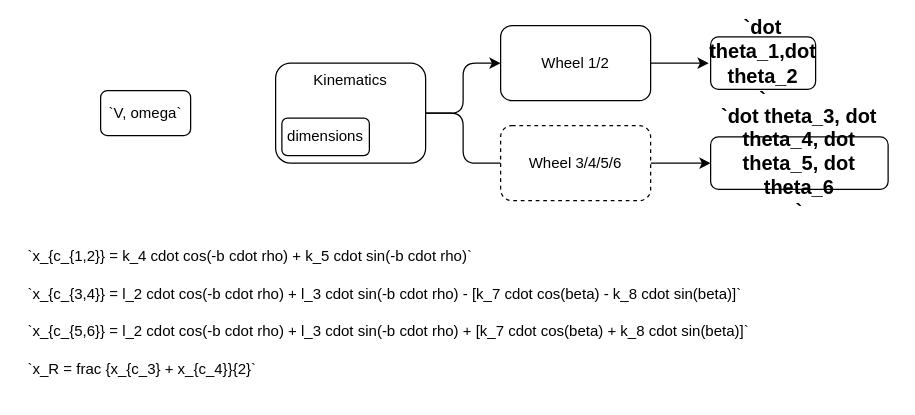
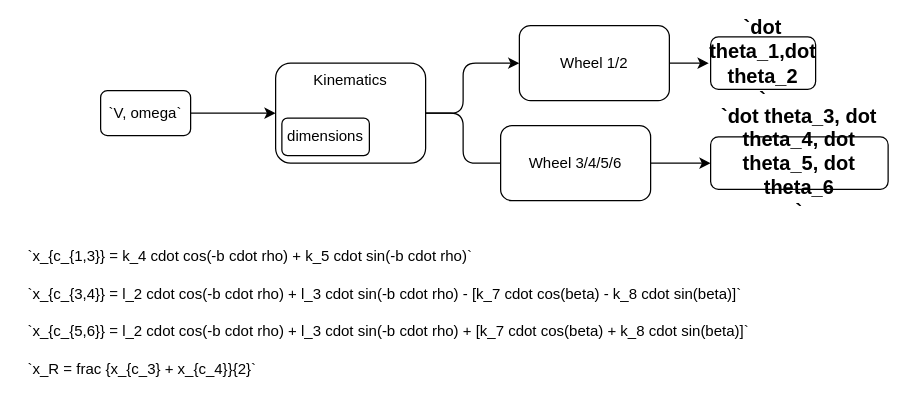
node "Wheel 1/2": moved (576, 63) -> (594, 63)
edge "`V, omega`" -> "Kinematics": added
node "Wheel 3/4/5/6": style dashed -> solid
node "`x_{c_{1,2}} = k_4 cdot cos(-b cdot rho) + k_5 cdot sin(-b cdot rho)`": label "`x_{c_{1,2}} = k_4 cdot cos(-b cdot rho) + k_5 cdot sin(-b cdot rho)`" -> "`x_{c_{1,3}} = k_4 cdot cos(-b cdot rho) + k_5 cdot sin(-b cdot rho)`"
